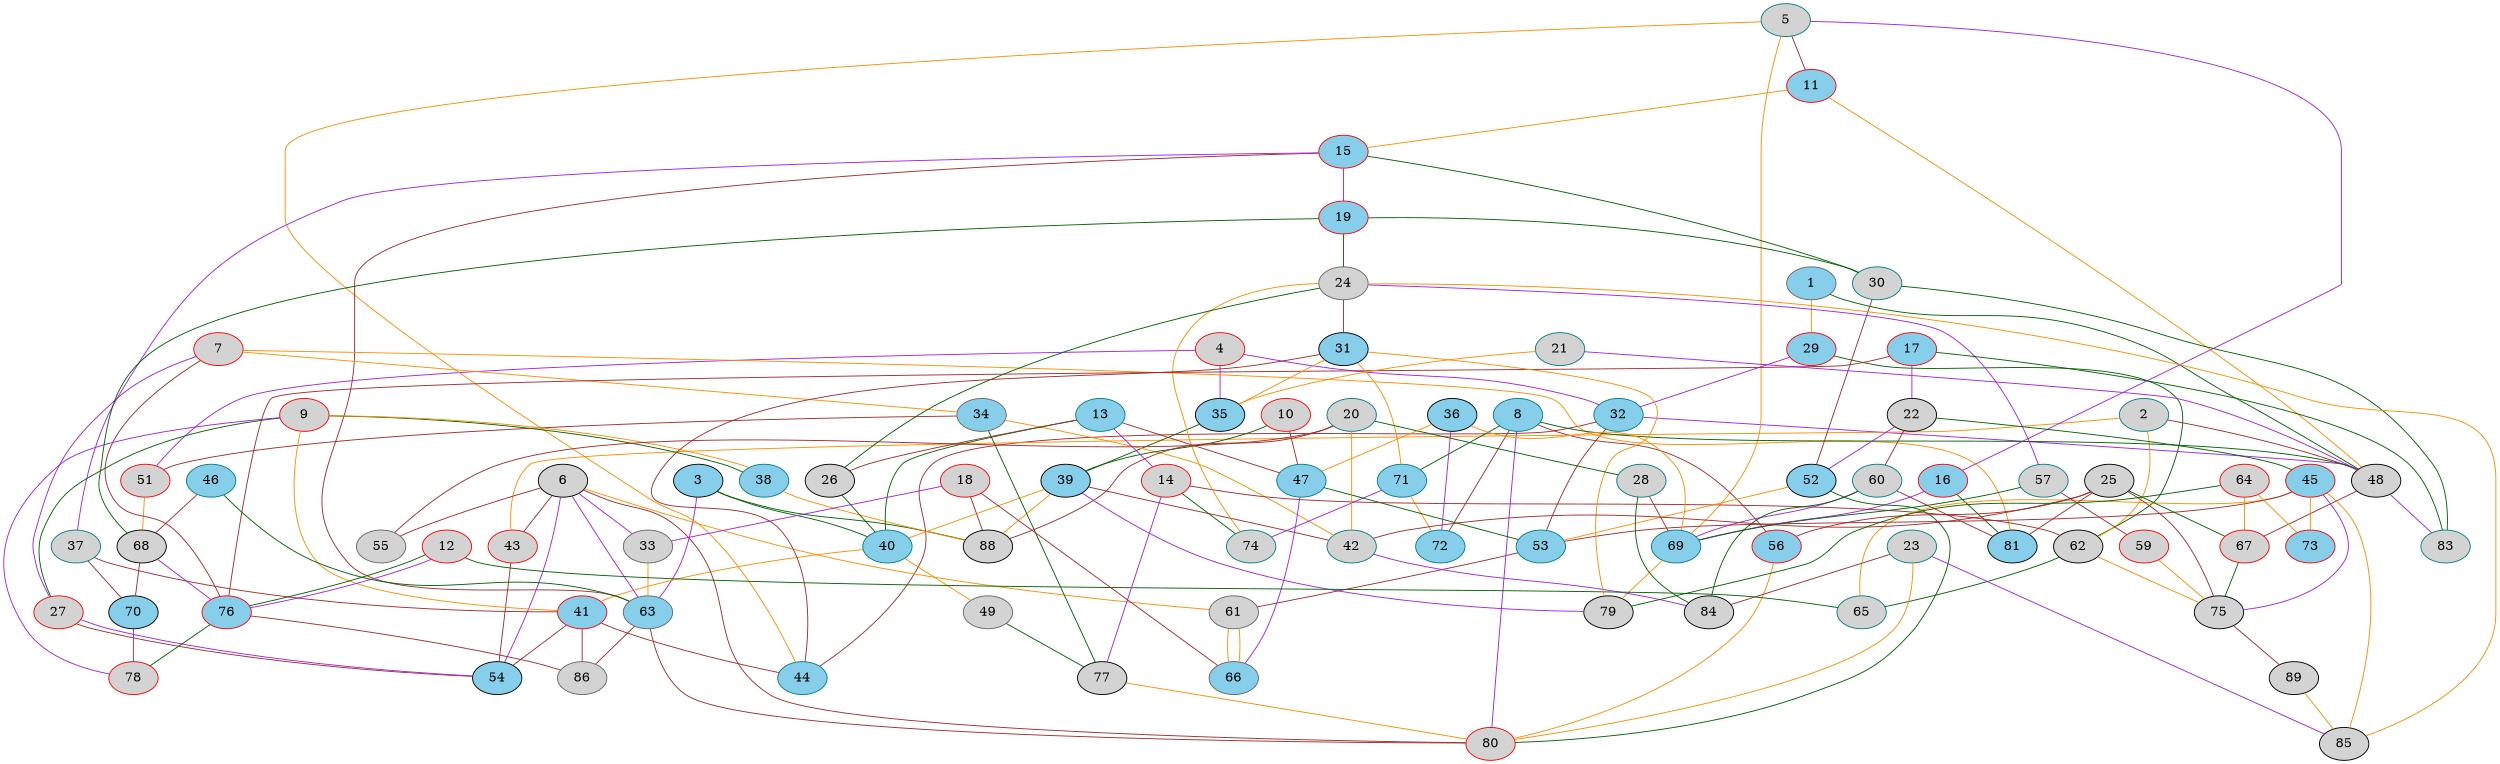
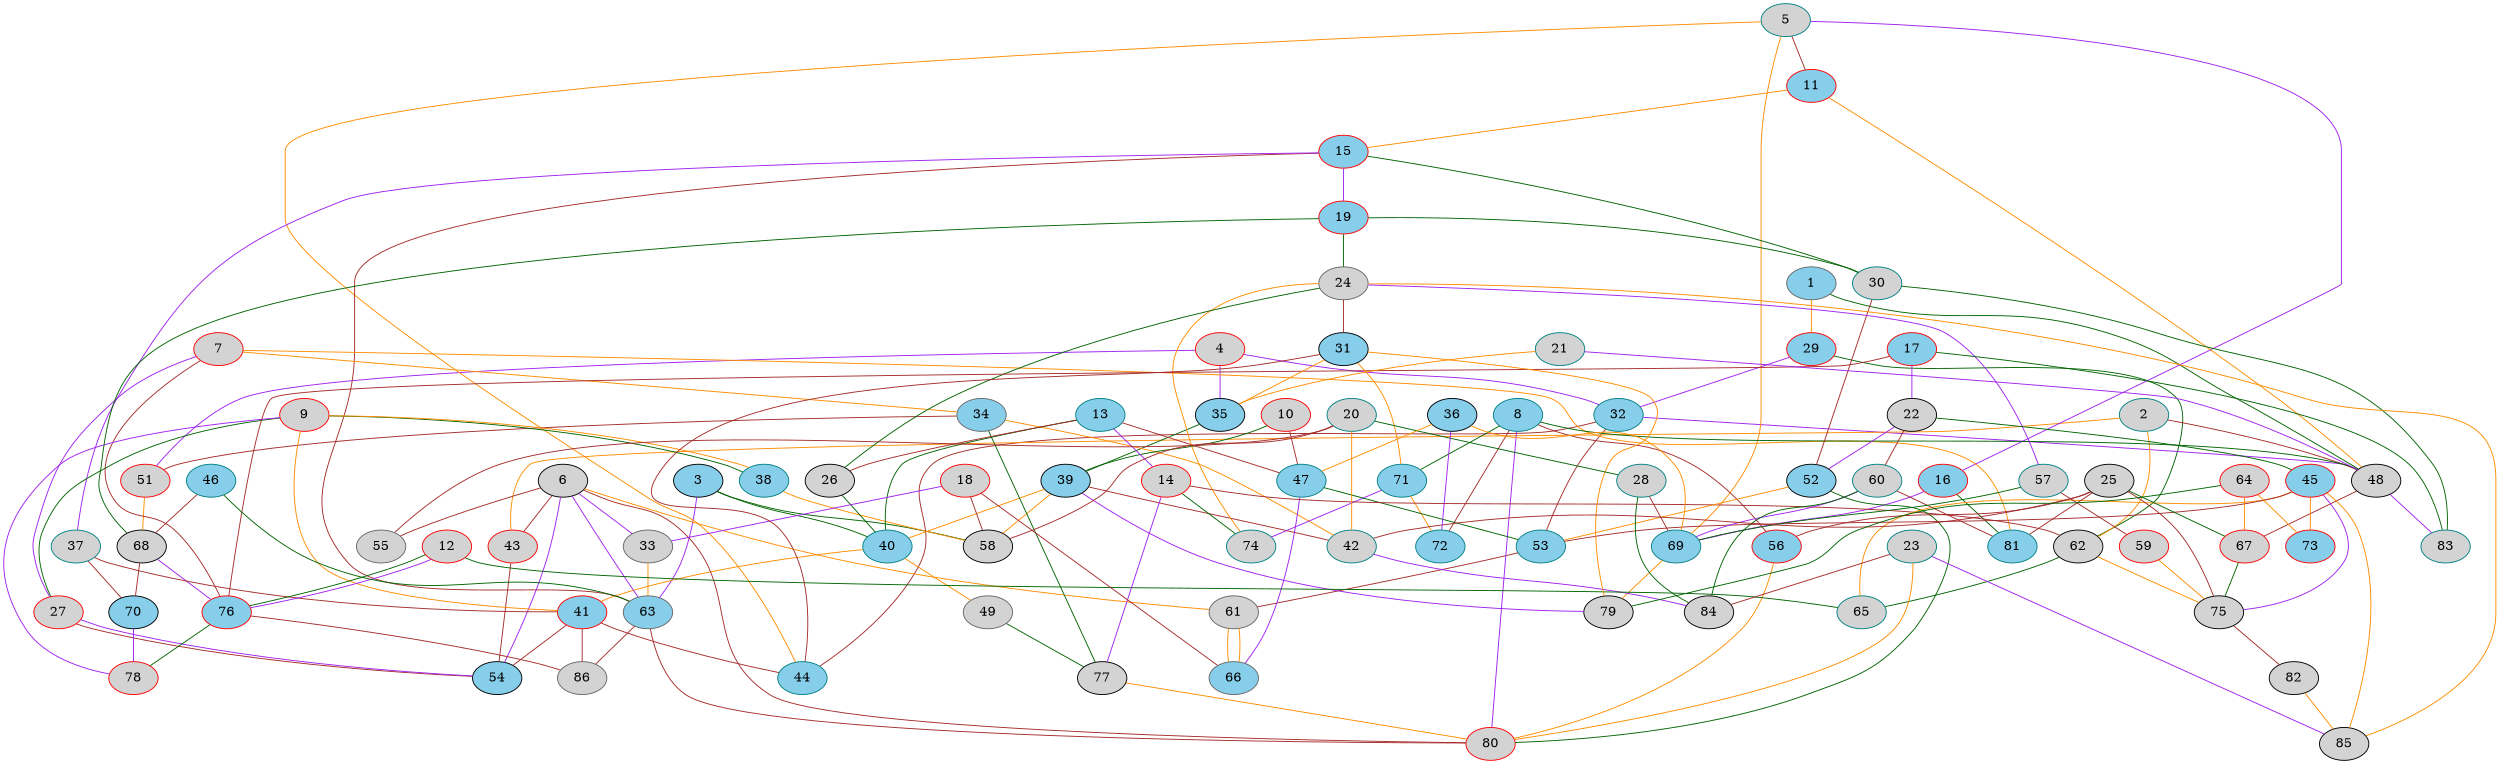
node "88": label "88" -> "58"
node "81": color black -> teal
node "89": label "89" -> "82"
